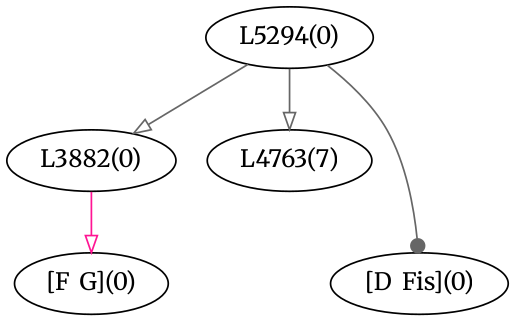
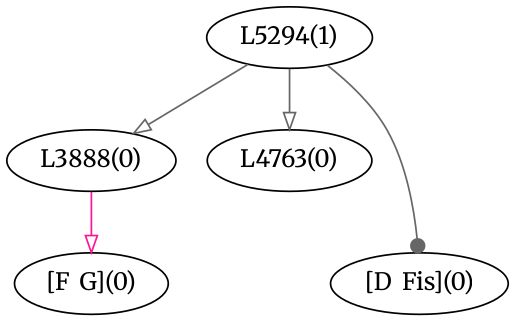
node "L5294(0)": label "L5294(0)" -> "L5294(1)"
node "L3882(0)": label "L3882(0)" -> "L3888(0)"
node "L4763(7)": label "L4763(7)" -> "L4763(0)"
